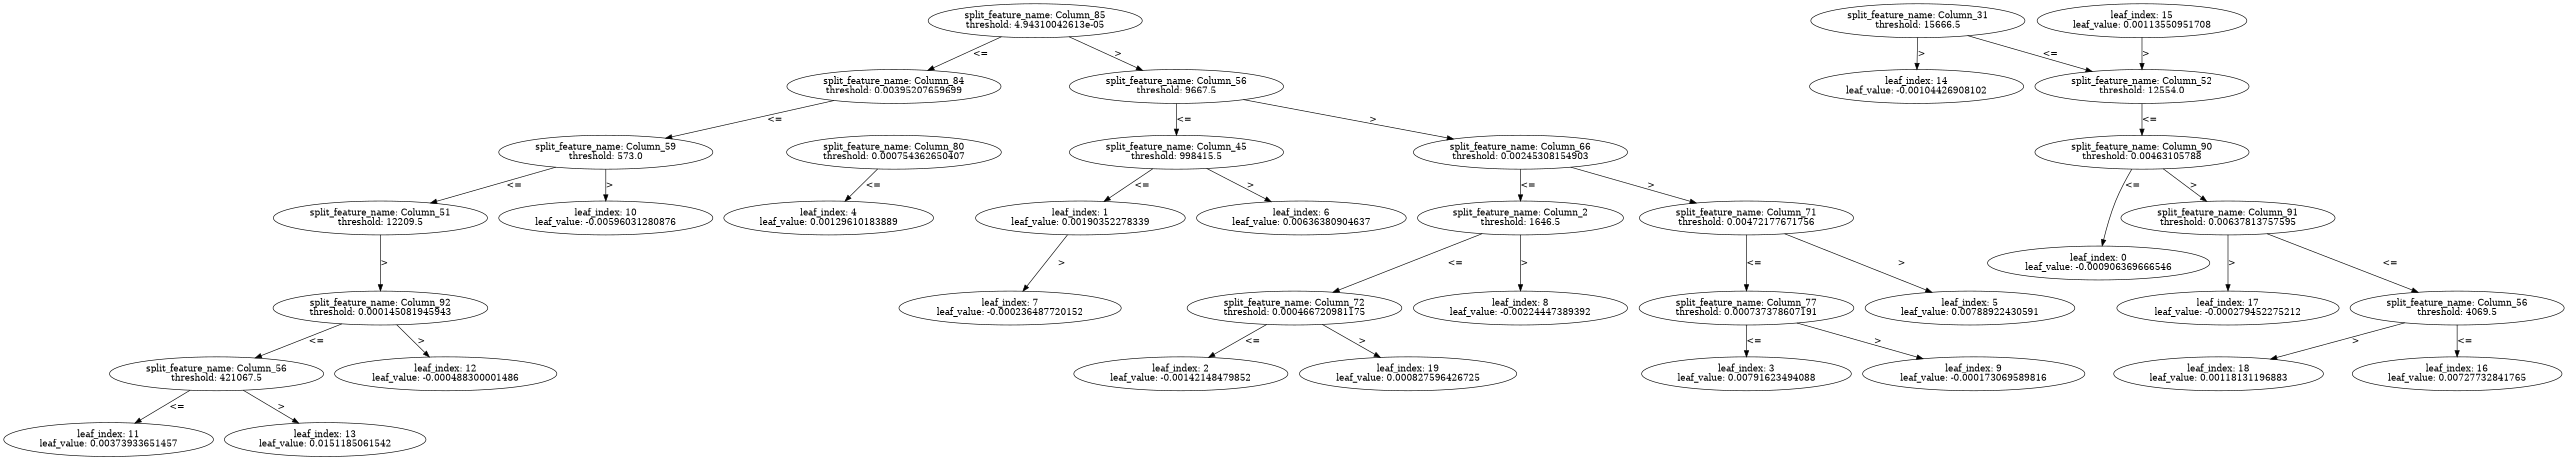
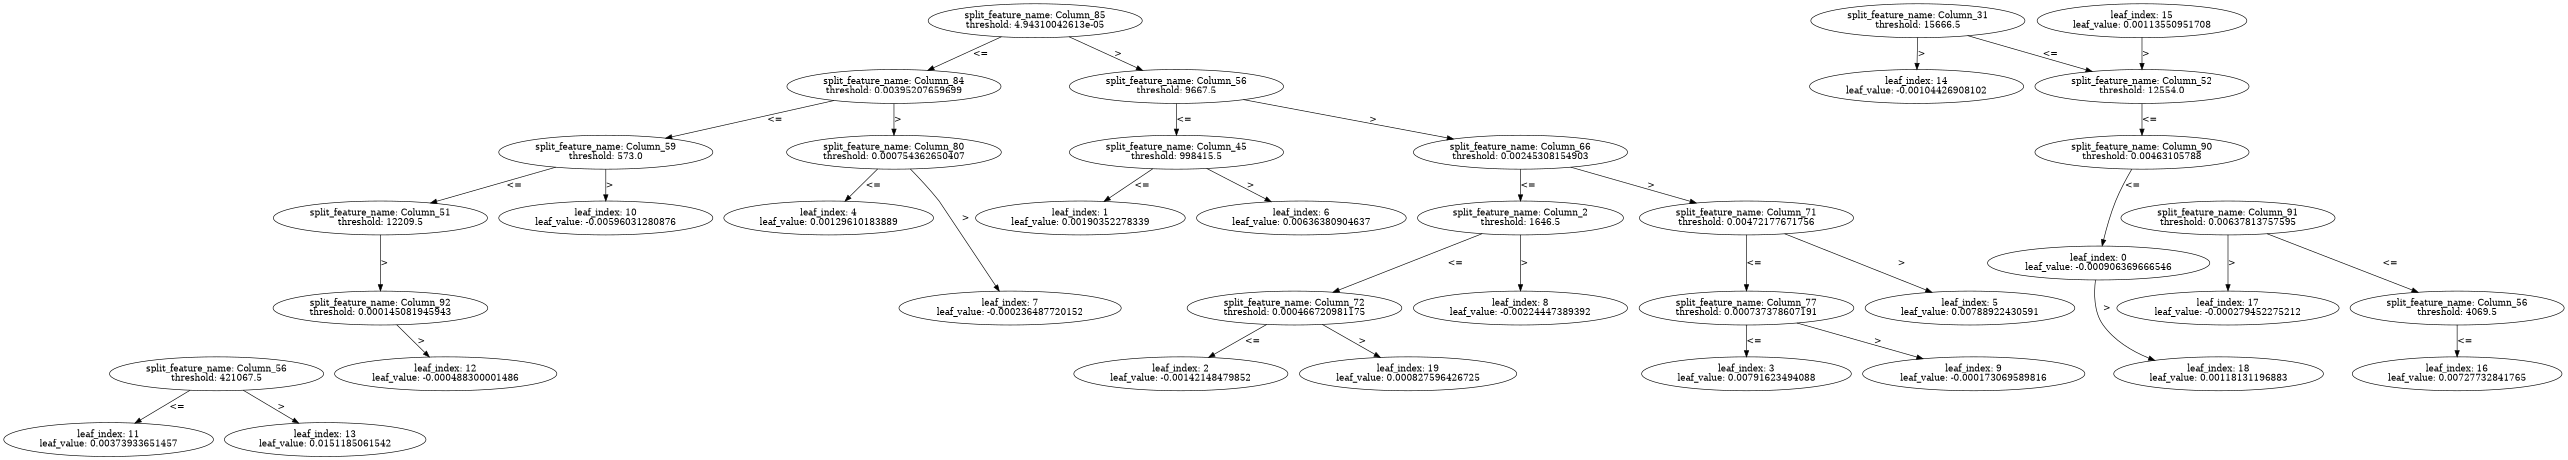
edge "split_feature_name: Column_84 threshold: 0.00395207659699" -> "split_feature_name: Column_80 threshold: 0.000754362650407": added, label ">"
edge "split_feature_name: Column_90 threshold: 0.00463105788" -> "split_feature_name: Column_91 threshold: 0.00637813757595": removed, label ">"
edge "leaf_index: 1 leaf_value: 0.00190352278339" -> "leaf_index: 7 leaf_value: -0.000236487720152": now "split_feature_name: Column_80 threshold: 0.000754362650407" -> "leaf_index: 7 leaf_value: -0.000236487720152"
edge "split_feature_name: Column_92 threshold: 0.000145081945943" -> "split_feature_name: Column_56 threshold: 421067.5": removed, label "<="
edge "split_feature_name: Column_56 threshold: 4069.5" -> "leaf_index: 18 leaf_value: 0.00118131196883": now "leaf_index: 0 leaf_value: -0.000906369666546" -> "leaf_index: 18 leaf_value: 0.00118131196883"
